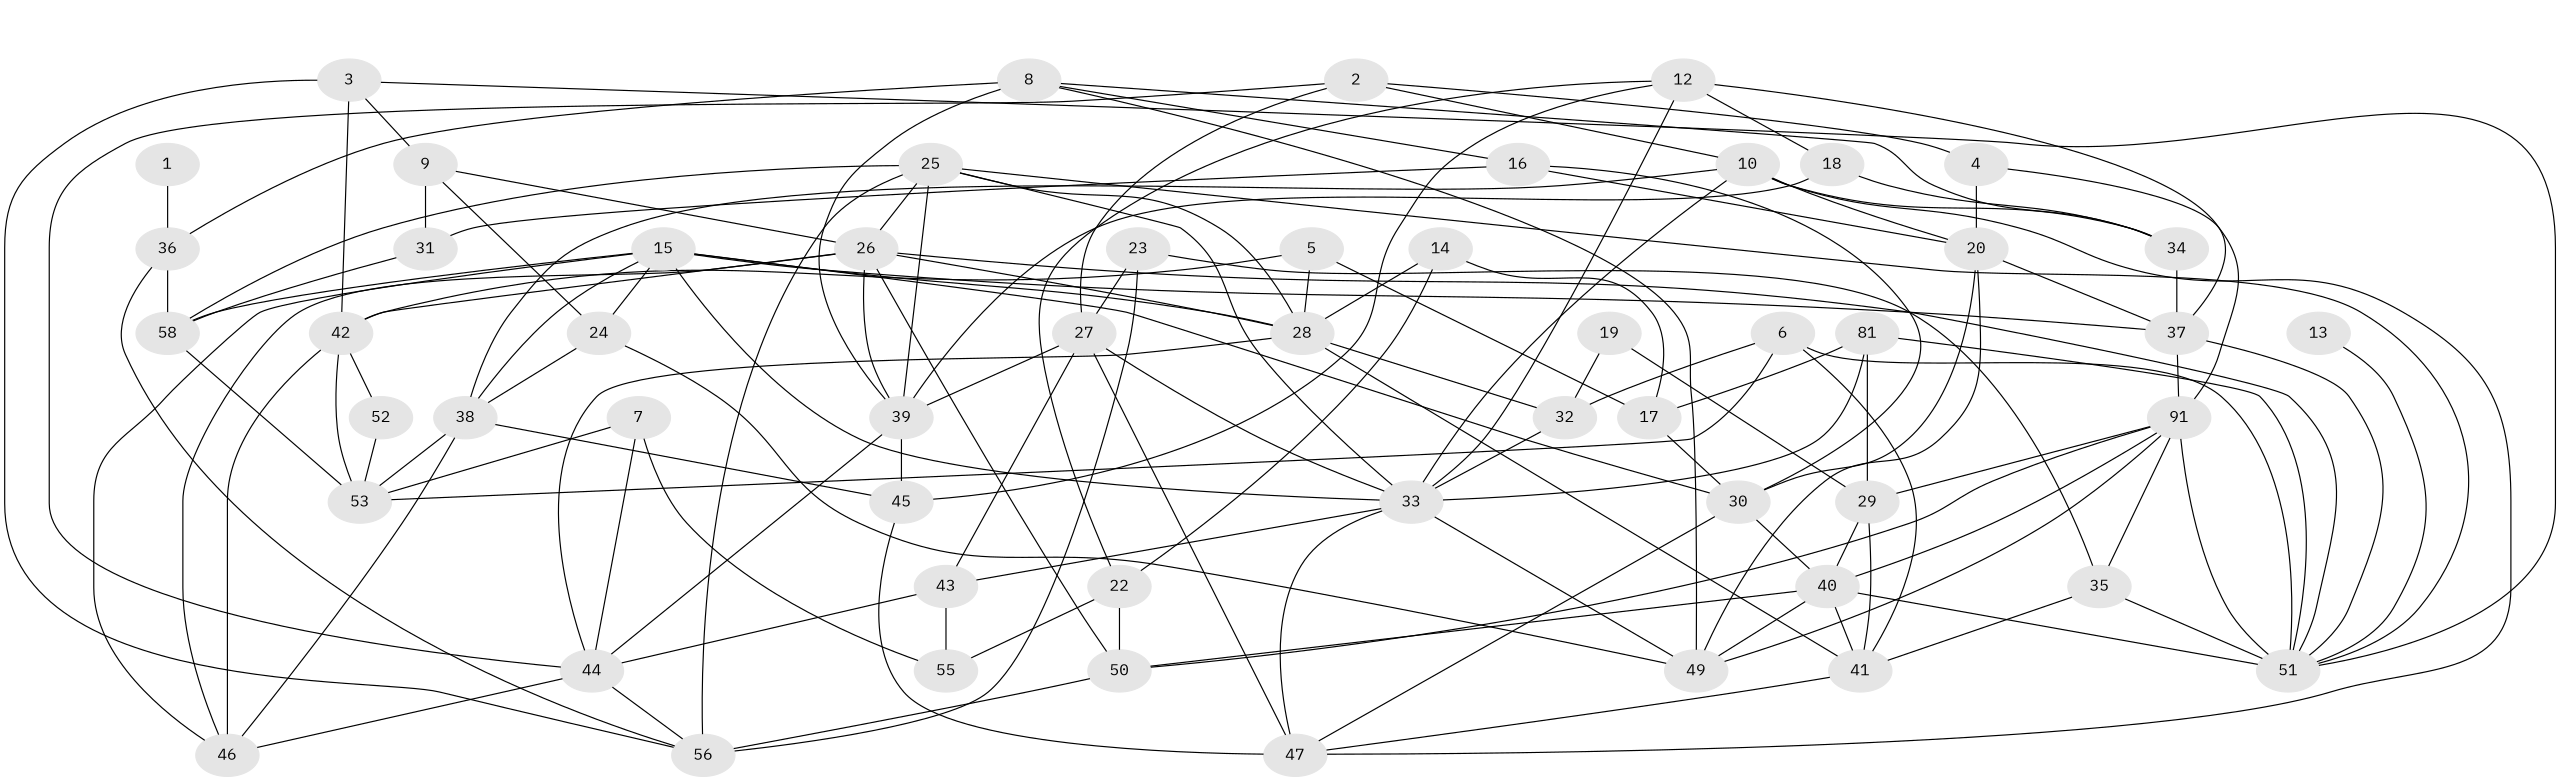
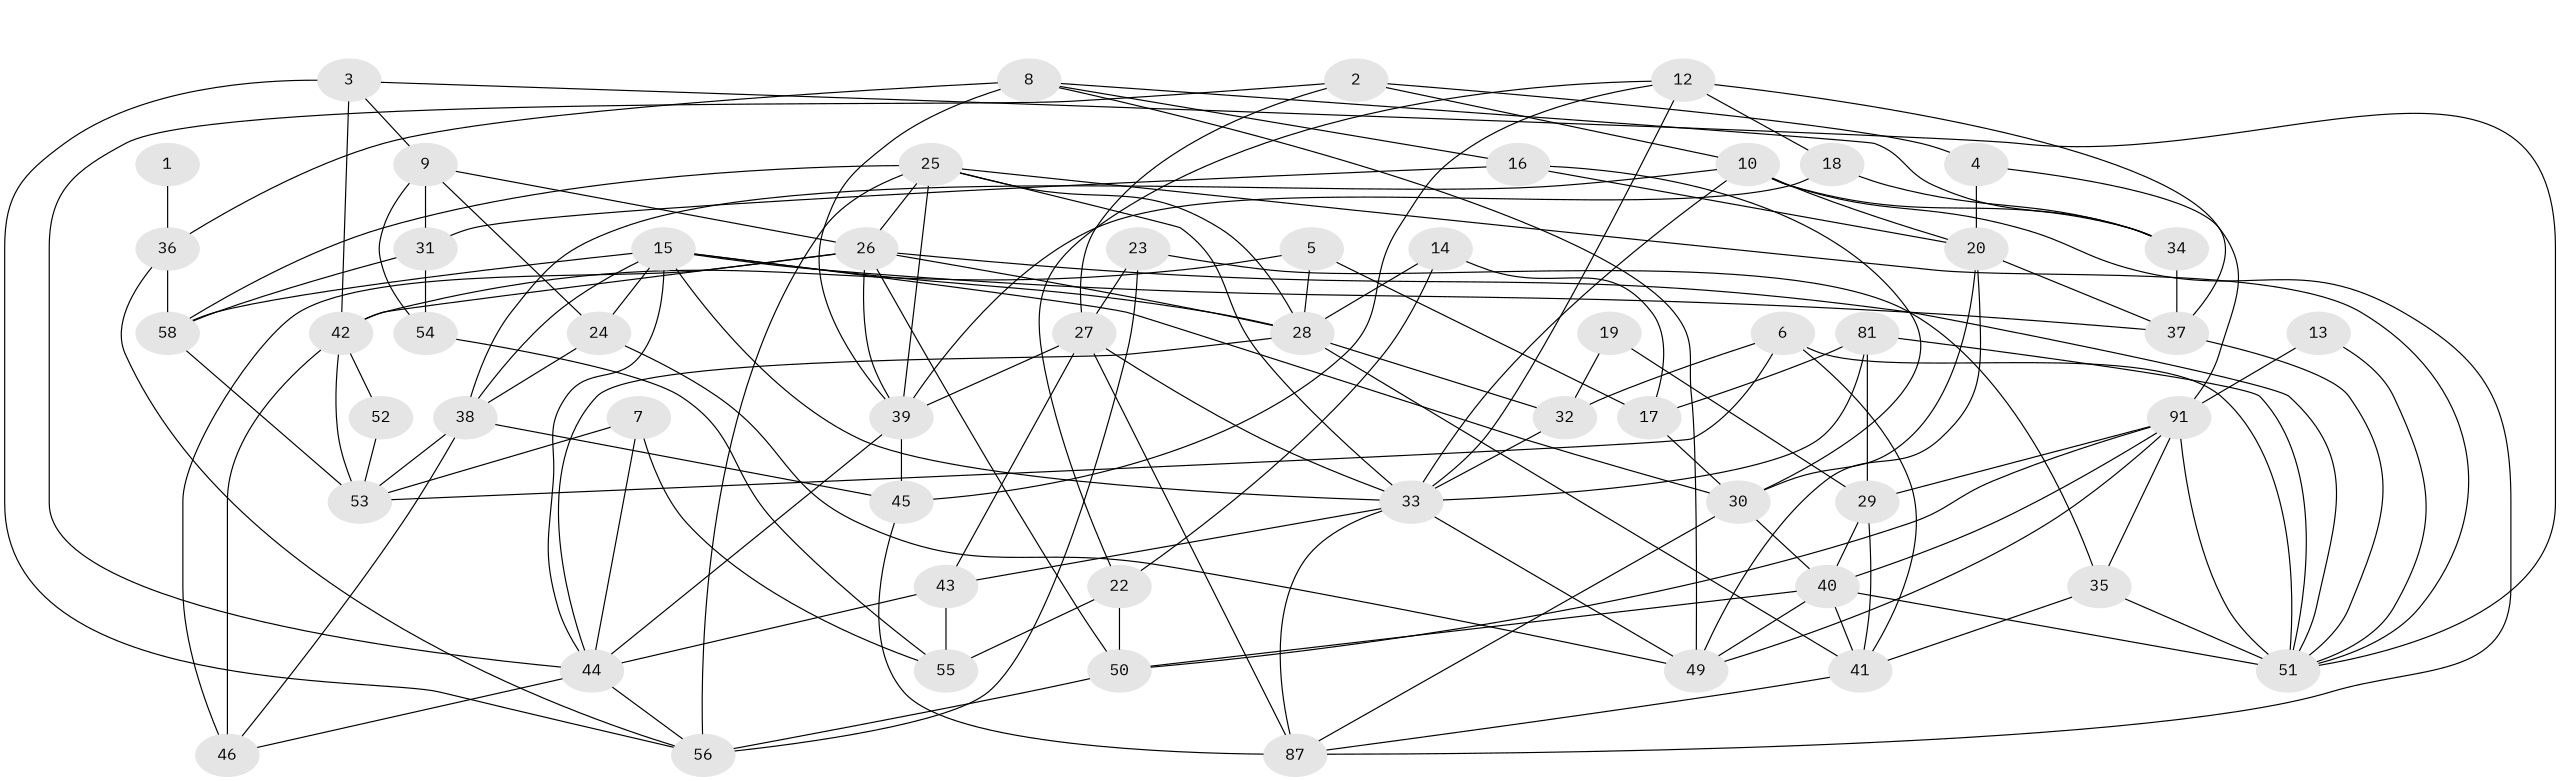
node "54": added
edge "15" -- "46": now "15" -- "44"
edge "37" -- "91": now "13" -- "91"
node "47": label "47" -> "87"
